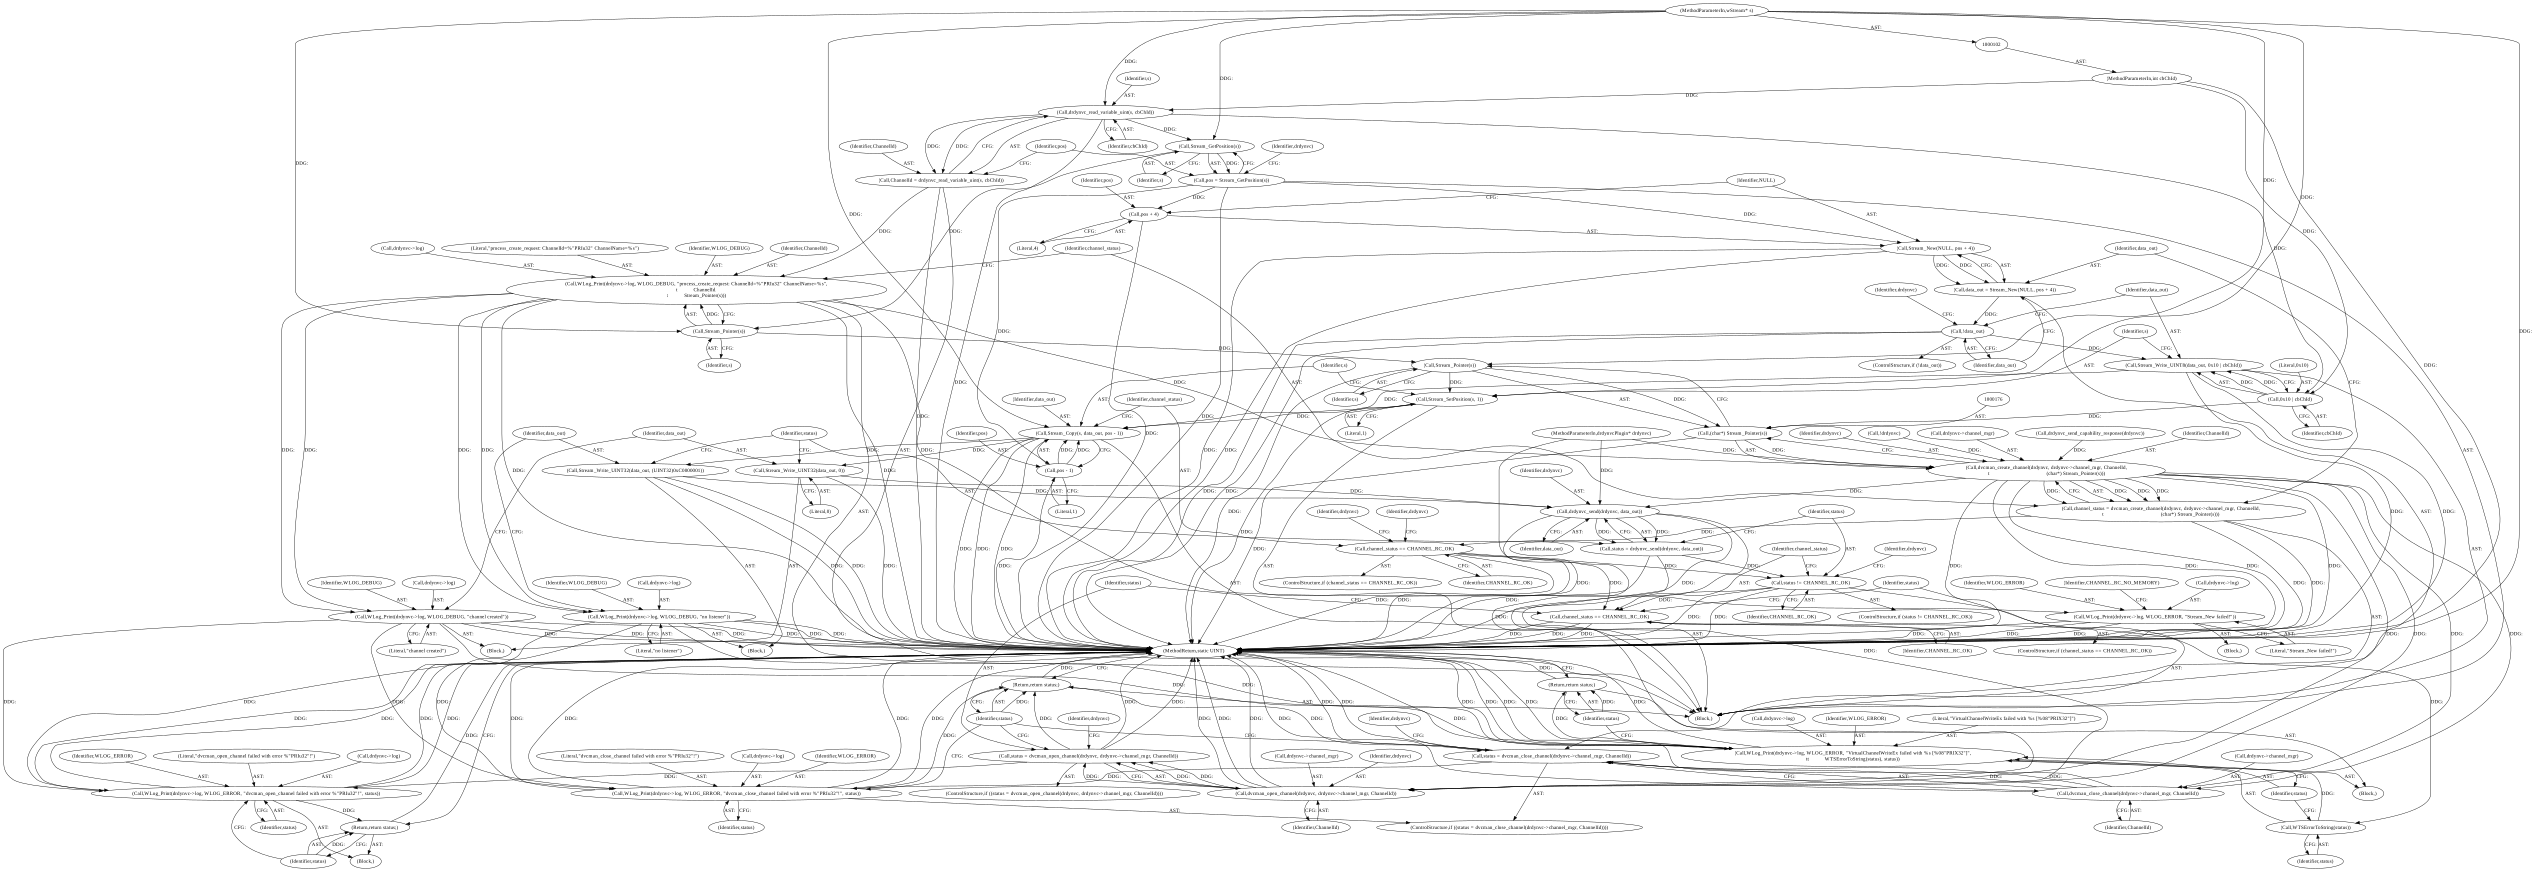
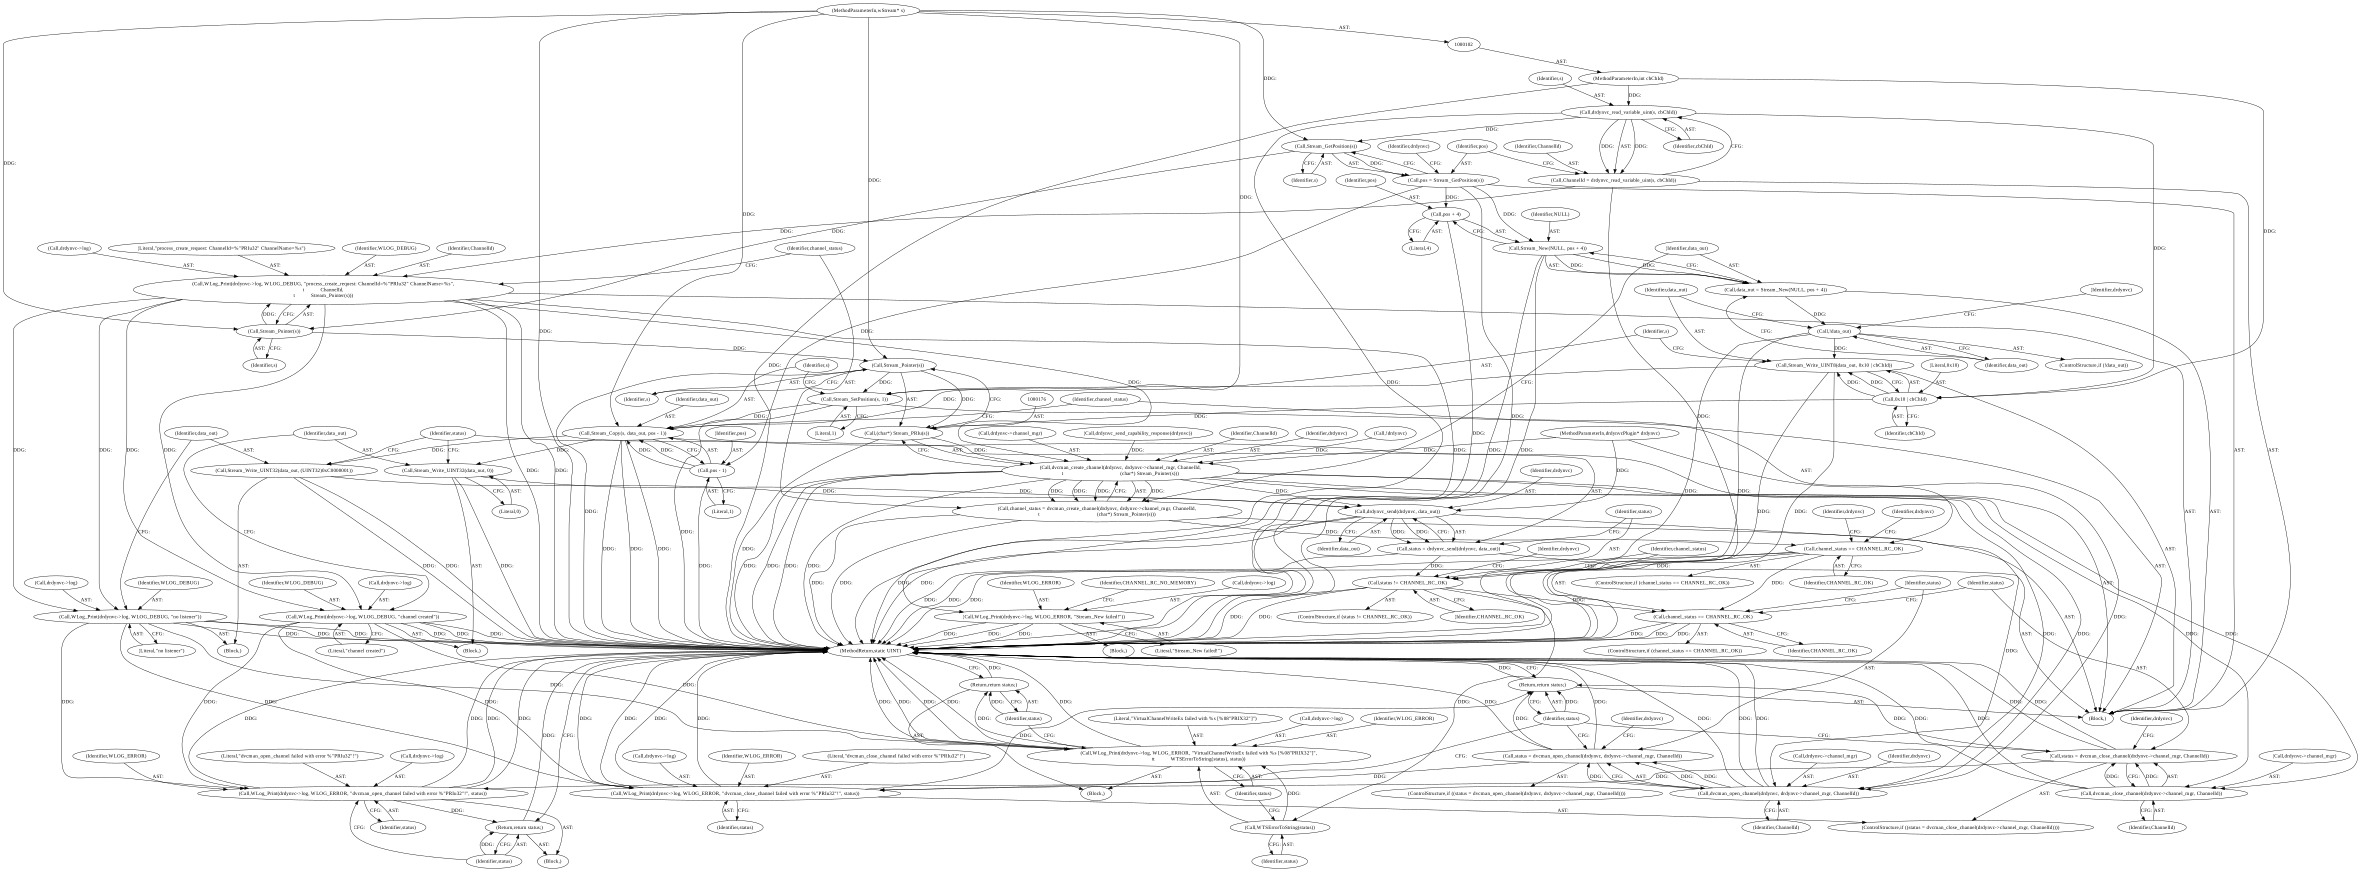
edge "(MethodParameterIn,wStream* s)" -> "(Call,drdynvc_read_variable_uint(s, cbChId))": removed, label "DDG:"
edge "(Identifier,NULL)" -> "(Call,pos + 4)": now "(Call,Stream_New(NULL, pos + 4))" -> "(Call,pos + 4)"
node "(Call,(char*) Stream_Pointer(s))": label "(Call,(char*) Stream_Pointer(s))" -> "(Call,(char*) Stream_PRIu(s))"
